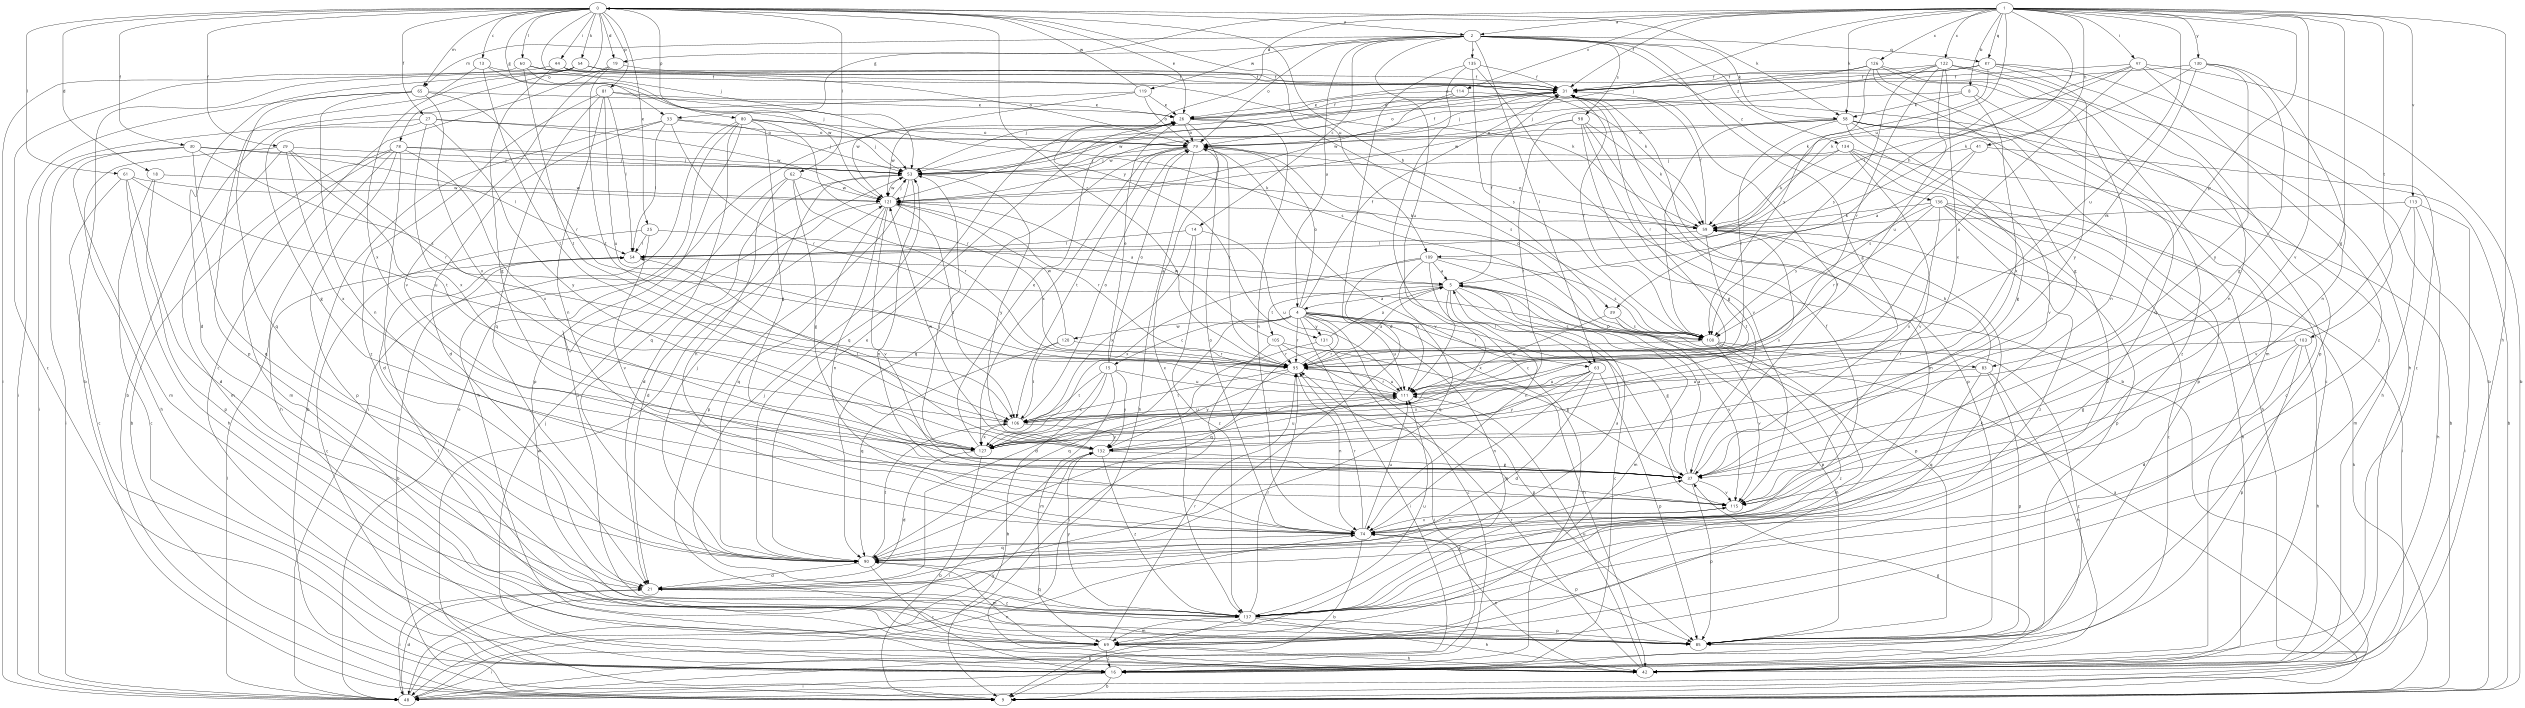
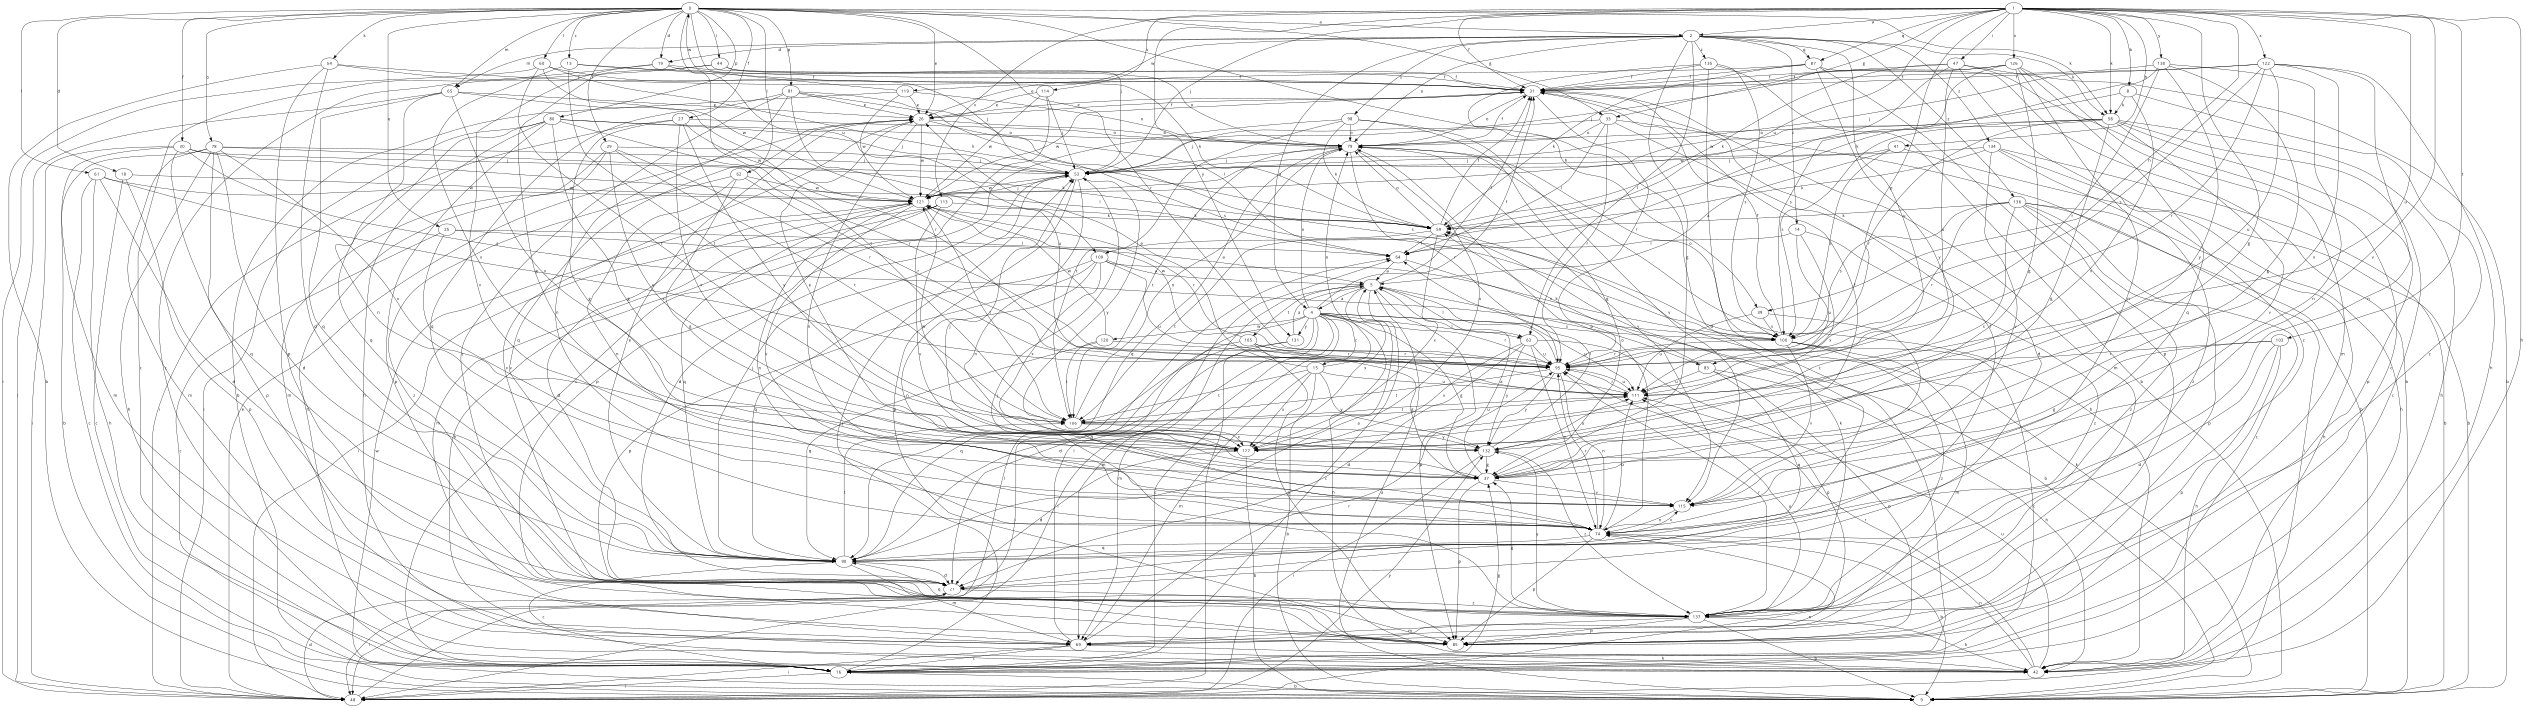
edge "63" -> "111": now "63" -> "95"
